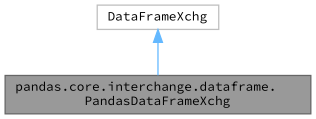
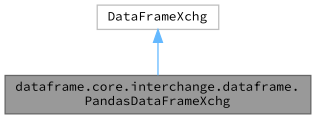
node "pandas.core.interchange.dataframe. PandasDataFrameXchg": label "pandas.core.interchange.dataframe. PandasDataFrameXchg" -> "dataframe.core.interchange.dataframe. PandasDataFrameXchg"
